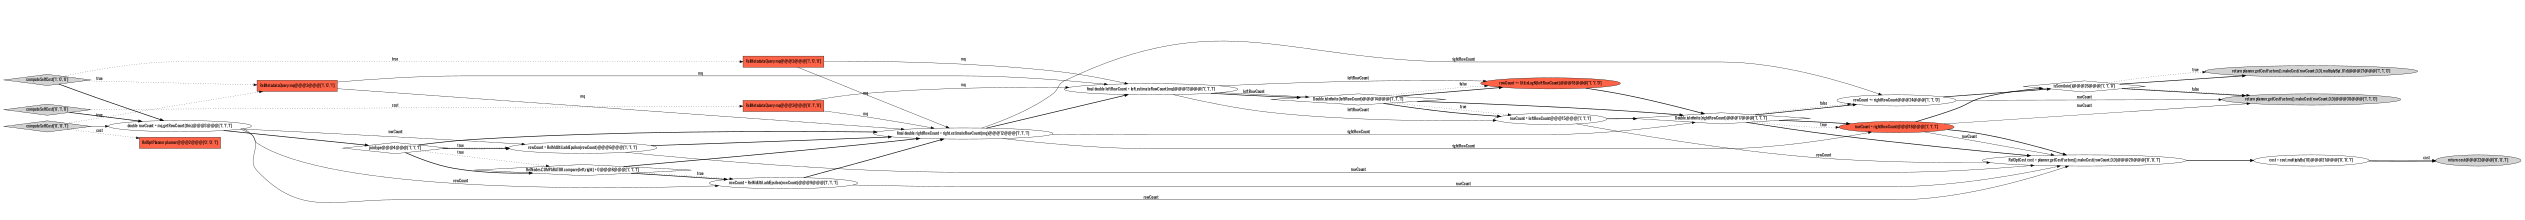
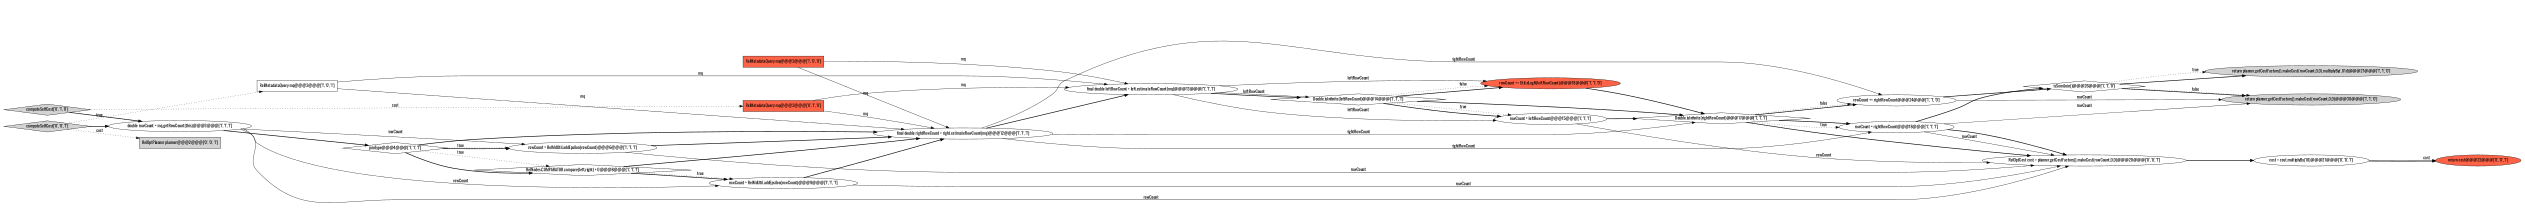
node "computeSelfCost['1', '0', '0']": removed
node "RelMetadataQuery mq@@@2@@@['1', '0', '1']": fillcolor tomato -> white
edge "computeSelfCost['0', '0', '1']" -> "double rowCount = mq.getRowCount(this)@@@3@@@['1', '1', '1']": style solid -> bold
node "rowCount = rightRowCount@@@18@@@['1', '1', '1']": fillcolor tomato -> white
node "RelOptPlanner planner@@@2@@@['0', '0', '1']": fillcolor tomato -> lightgray
node "return cost@@@22@@@['0', '0', '1']": fillcolor lightgray -> tomato
